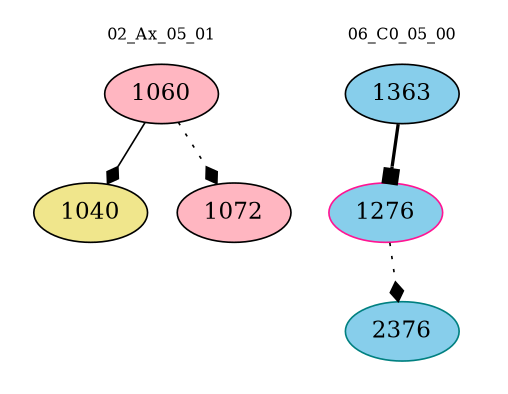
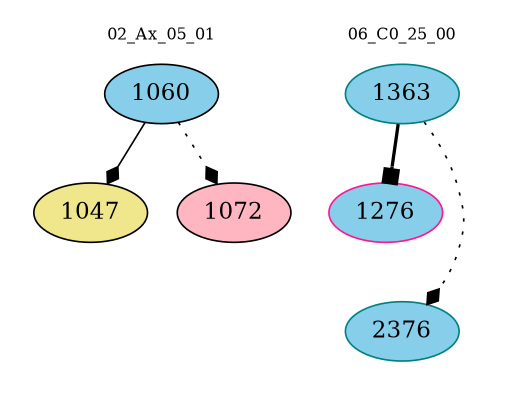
cluster "06_C0_05_00": label "06_C0_05_00" -> "06_C0_25_00"
node "1060": fillcolor lightpink -> skyblue
node "1363": color black -> teal
node "1040": label "1040" -> "1047"
edge "1276" -> "2376": now "1363" -> "2376"
